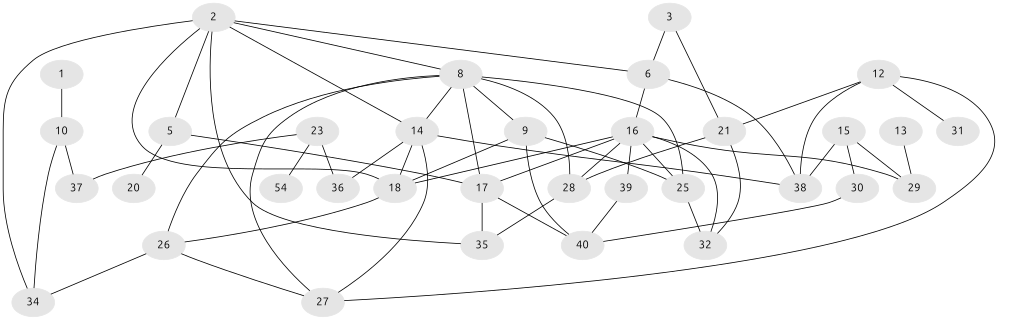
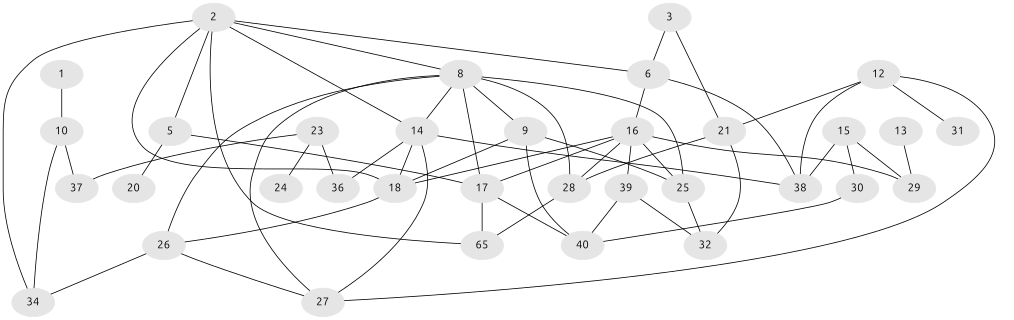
edge "16" -- "32": now "39" -- "32"
node "54": label "54" -> "24"
node "35": label "35" -> "65"
